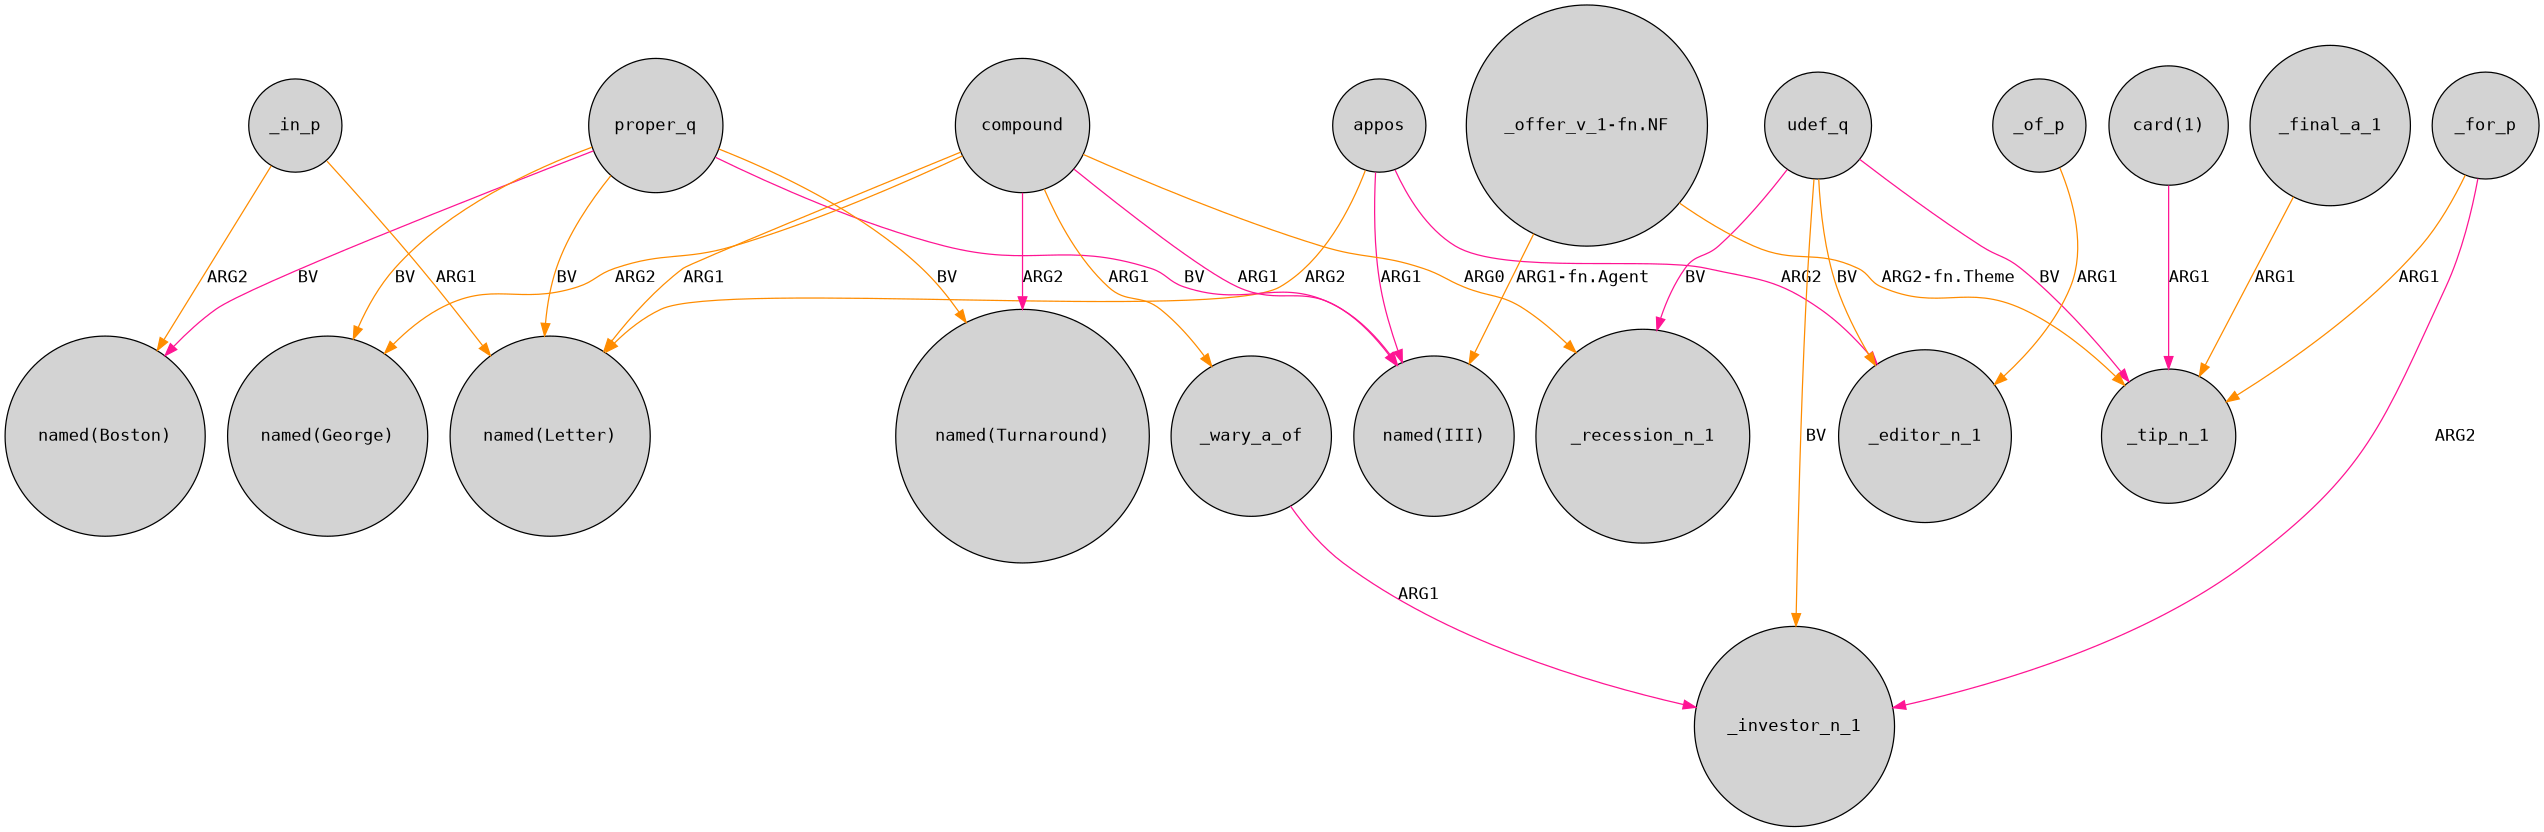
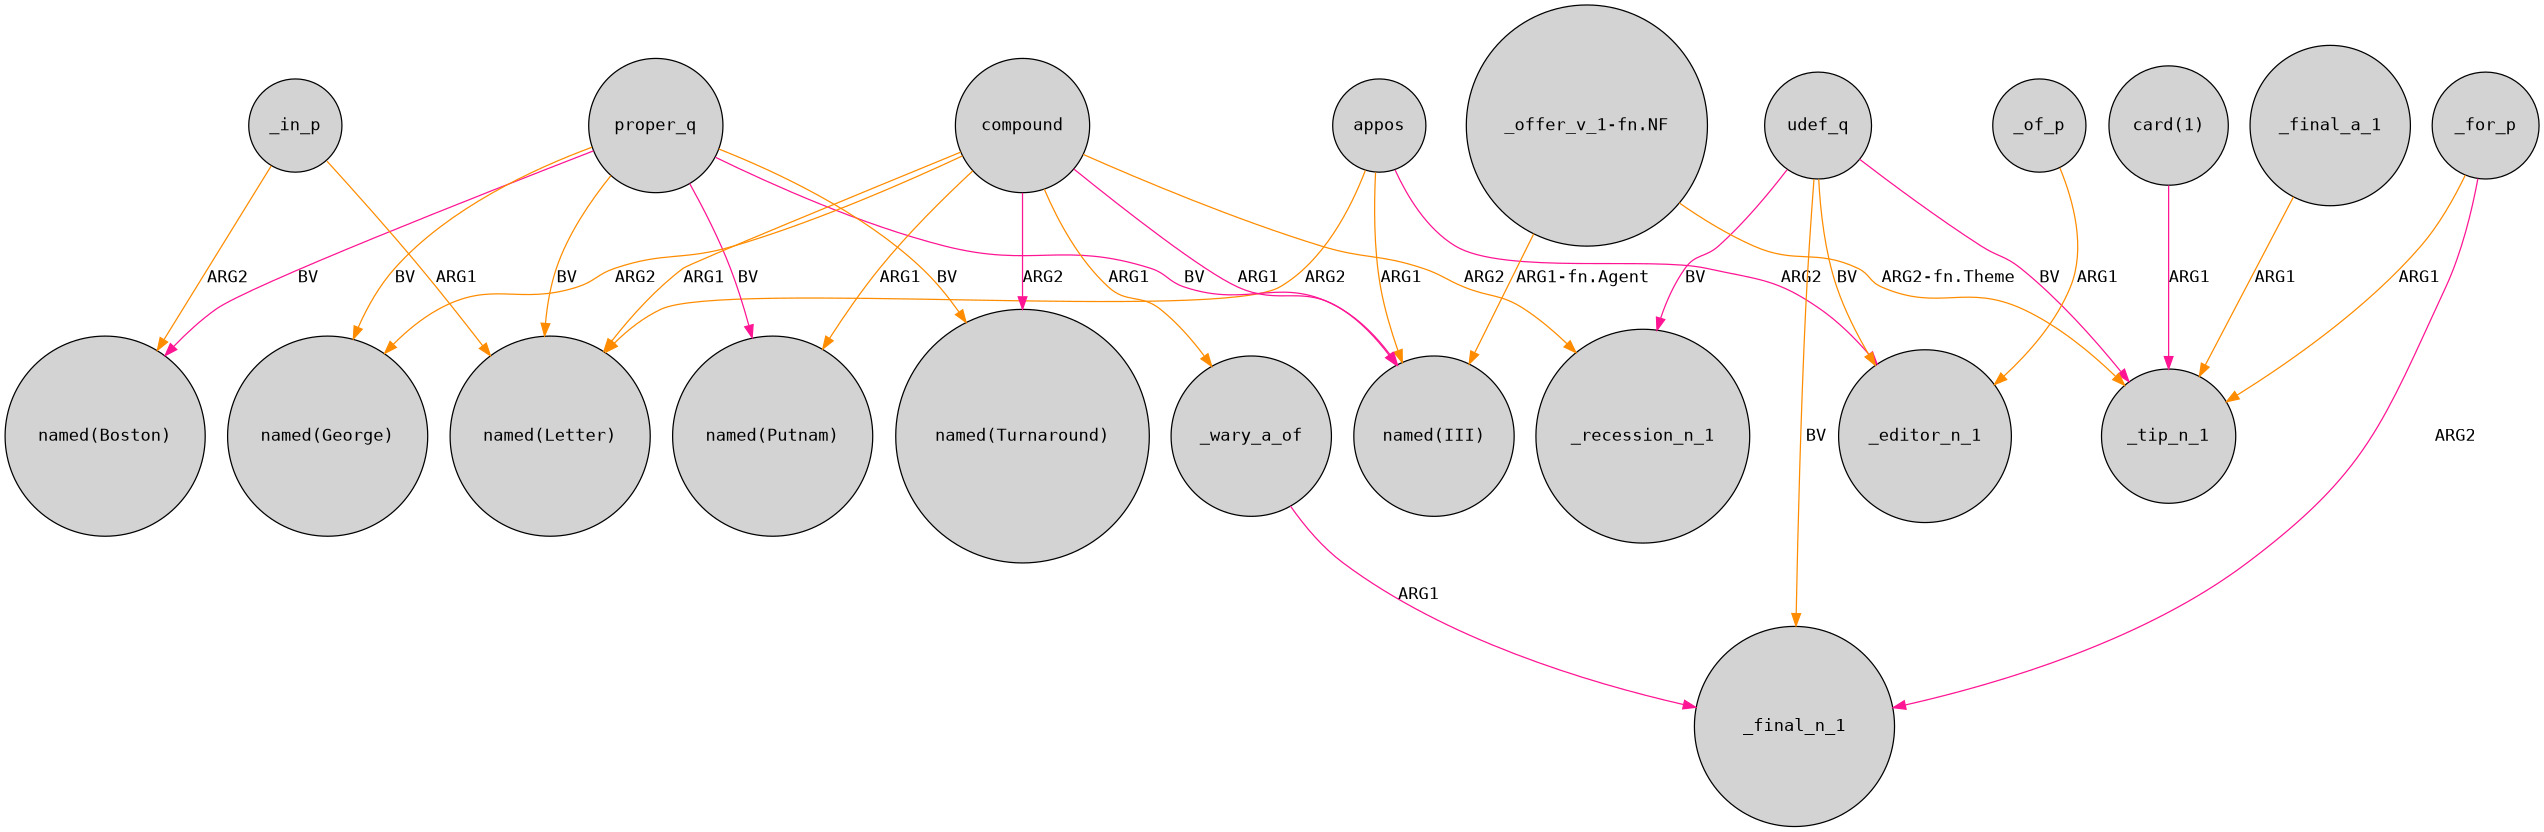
edge "appos" -> "named(III)": color deeppink -> darkorange
edge "compound" -> "_recession_n_1": label "ARG0" -> "ARG2"
node "named(Putnam)": added
node "_investor_n_1": label "_investor_n_1" -> "_final_n_1"
